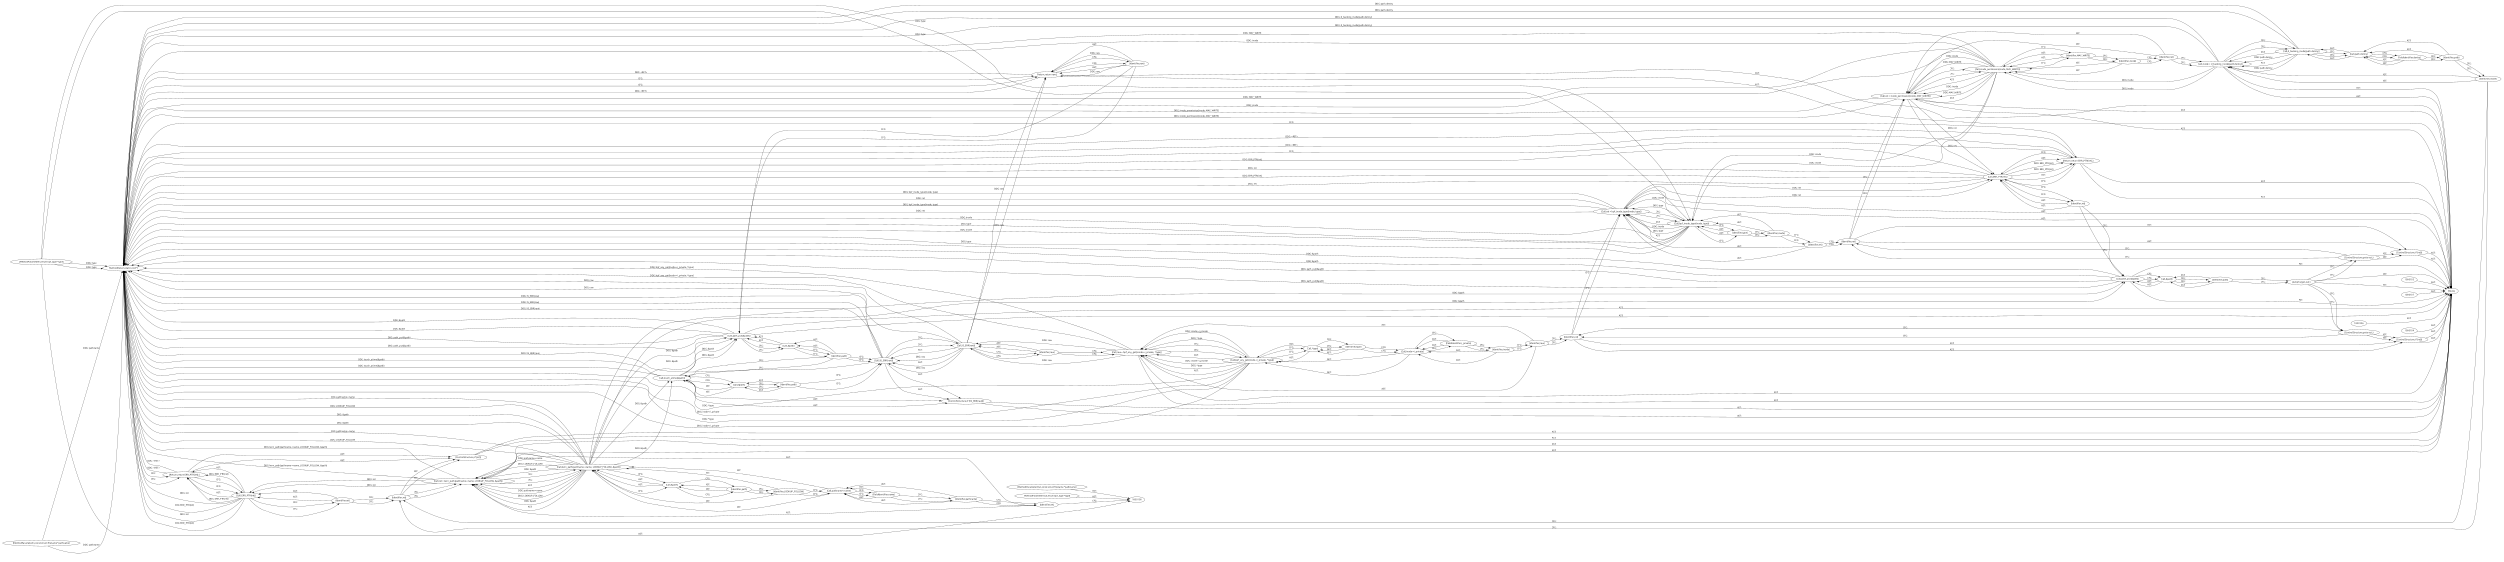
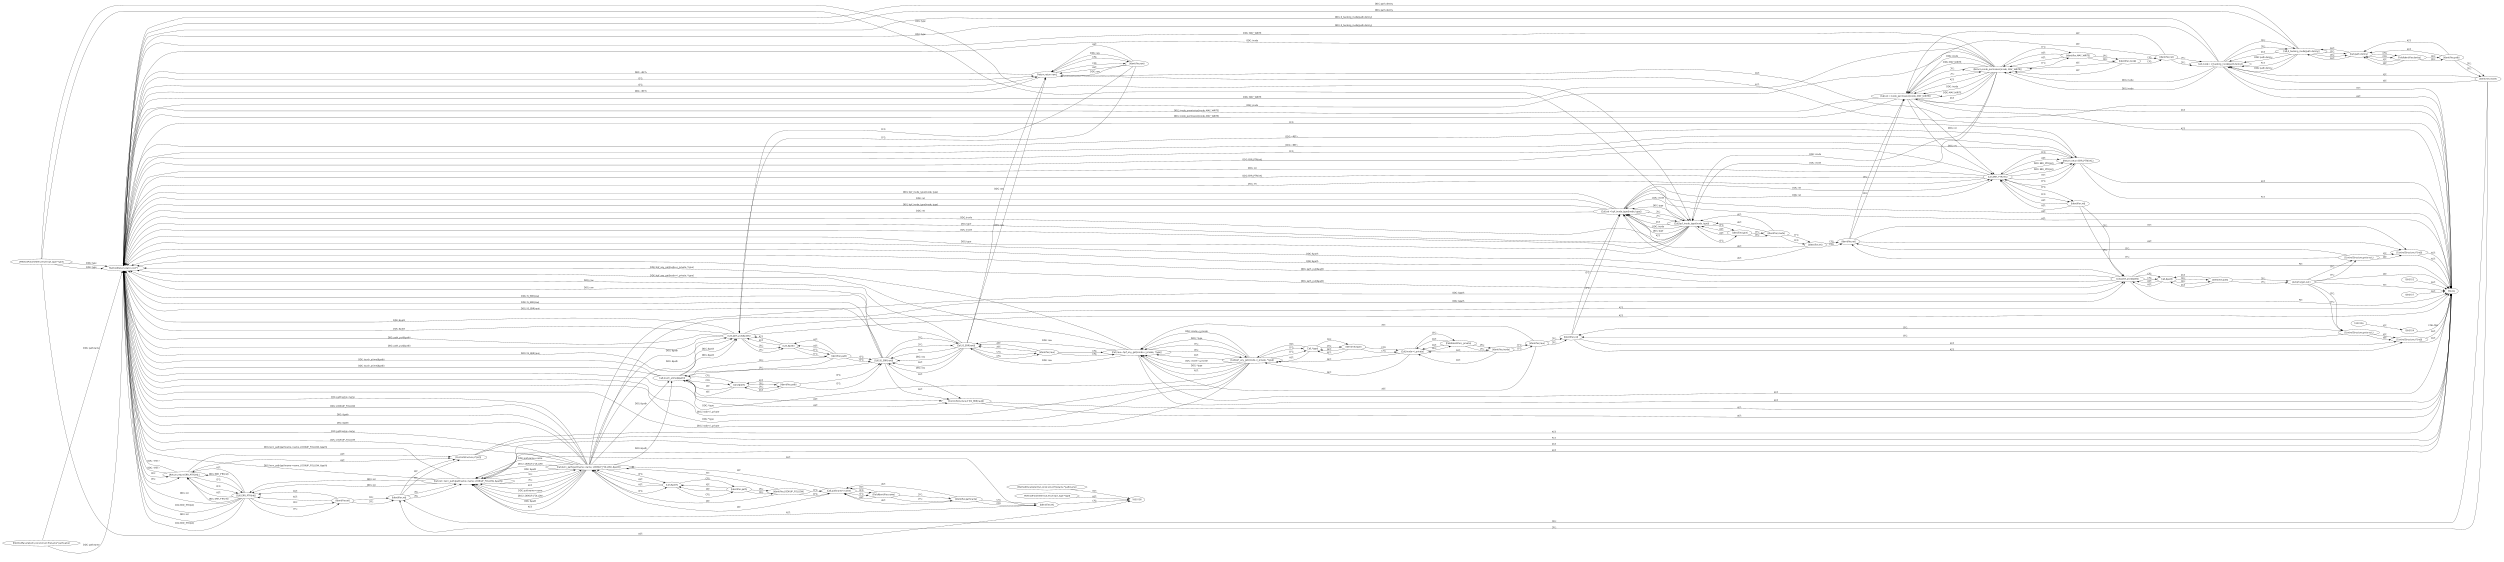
node "(Call,inode_permission(inode, MAY_WRITE))": label "(Call,inode_permission(inode, MAY_WRITE))" -> "(Return,inode_permission(inode, MAY_WRITE))"
edge "1000106" -> "(Block,)": now "1000106" -> "1000104"
edge "1000104" -> "(Block,)": label "AST: " -> "FOLLOW: "
